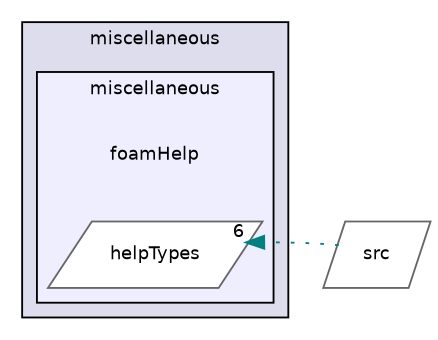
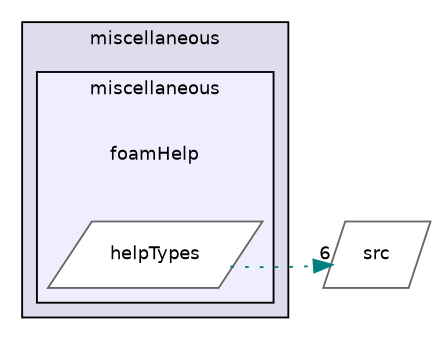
edge "src" -> "helpTypes": reversed
